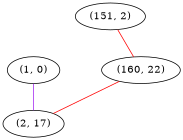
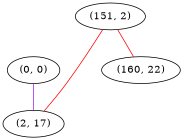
node "(1, 0)": label "(1, 0)" -> "(0, 0)"
edge "(160, 22)" -- "(2, 17)": now "(151, 2)" -- "(2, 17)"
